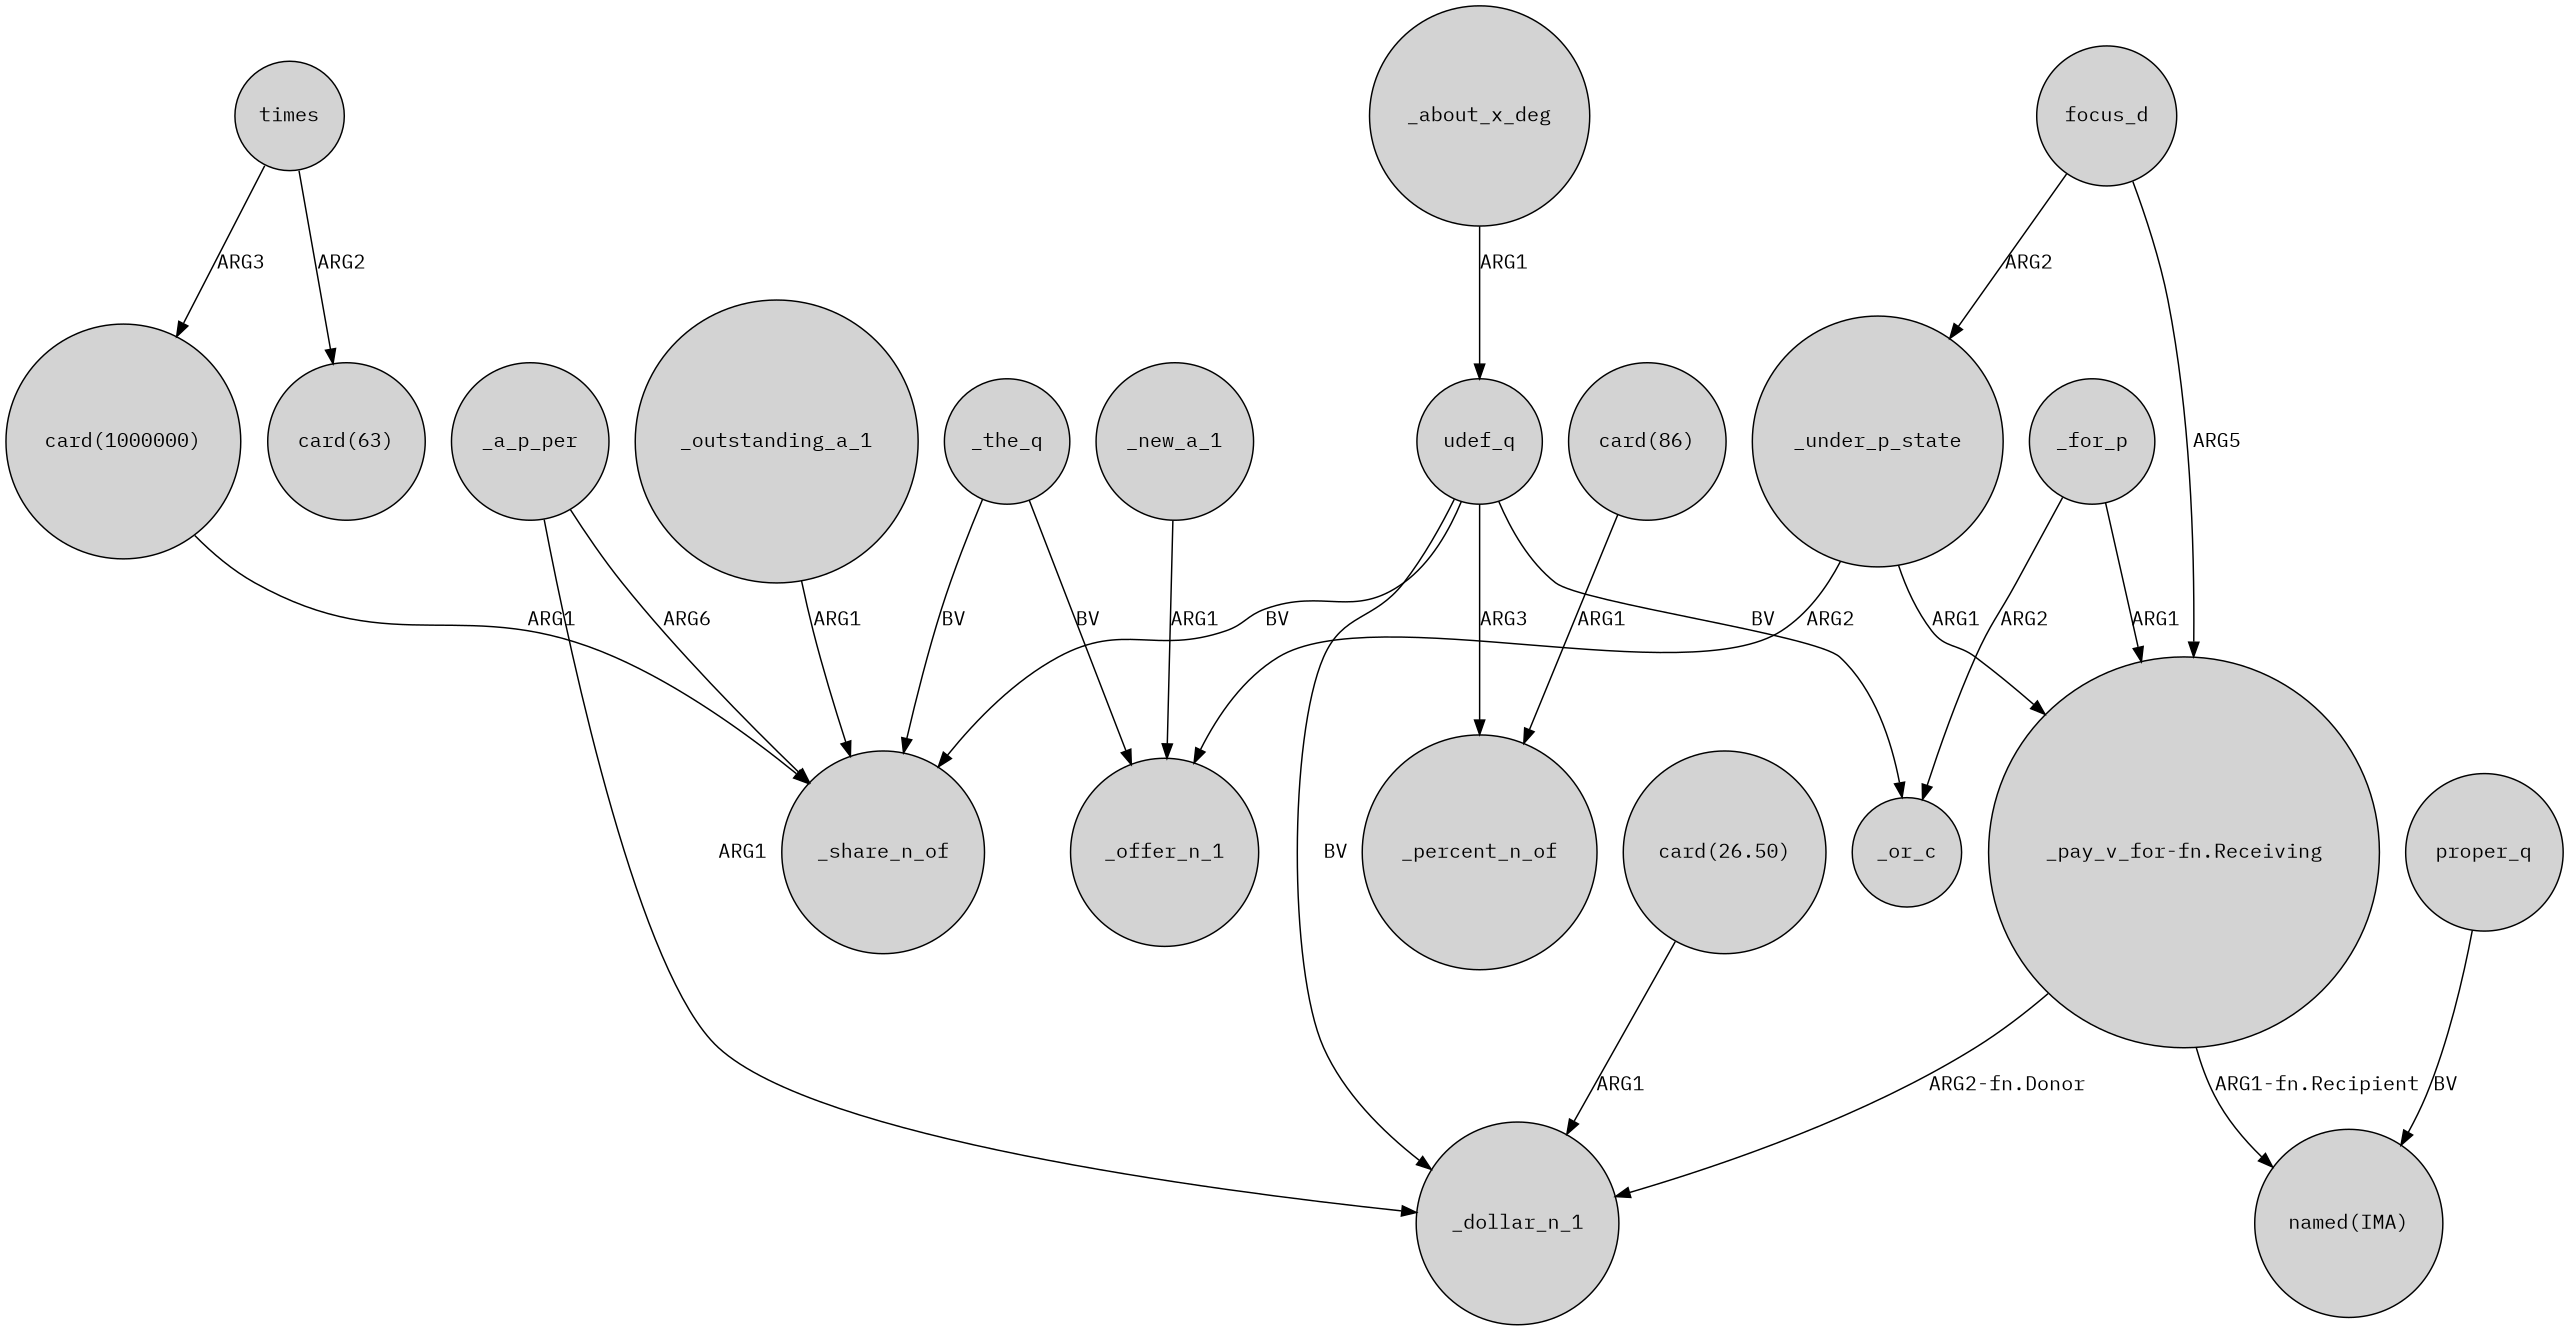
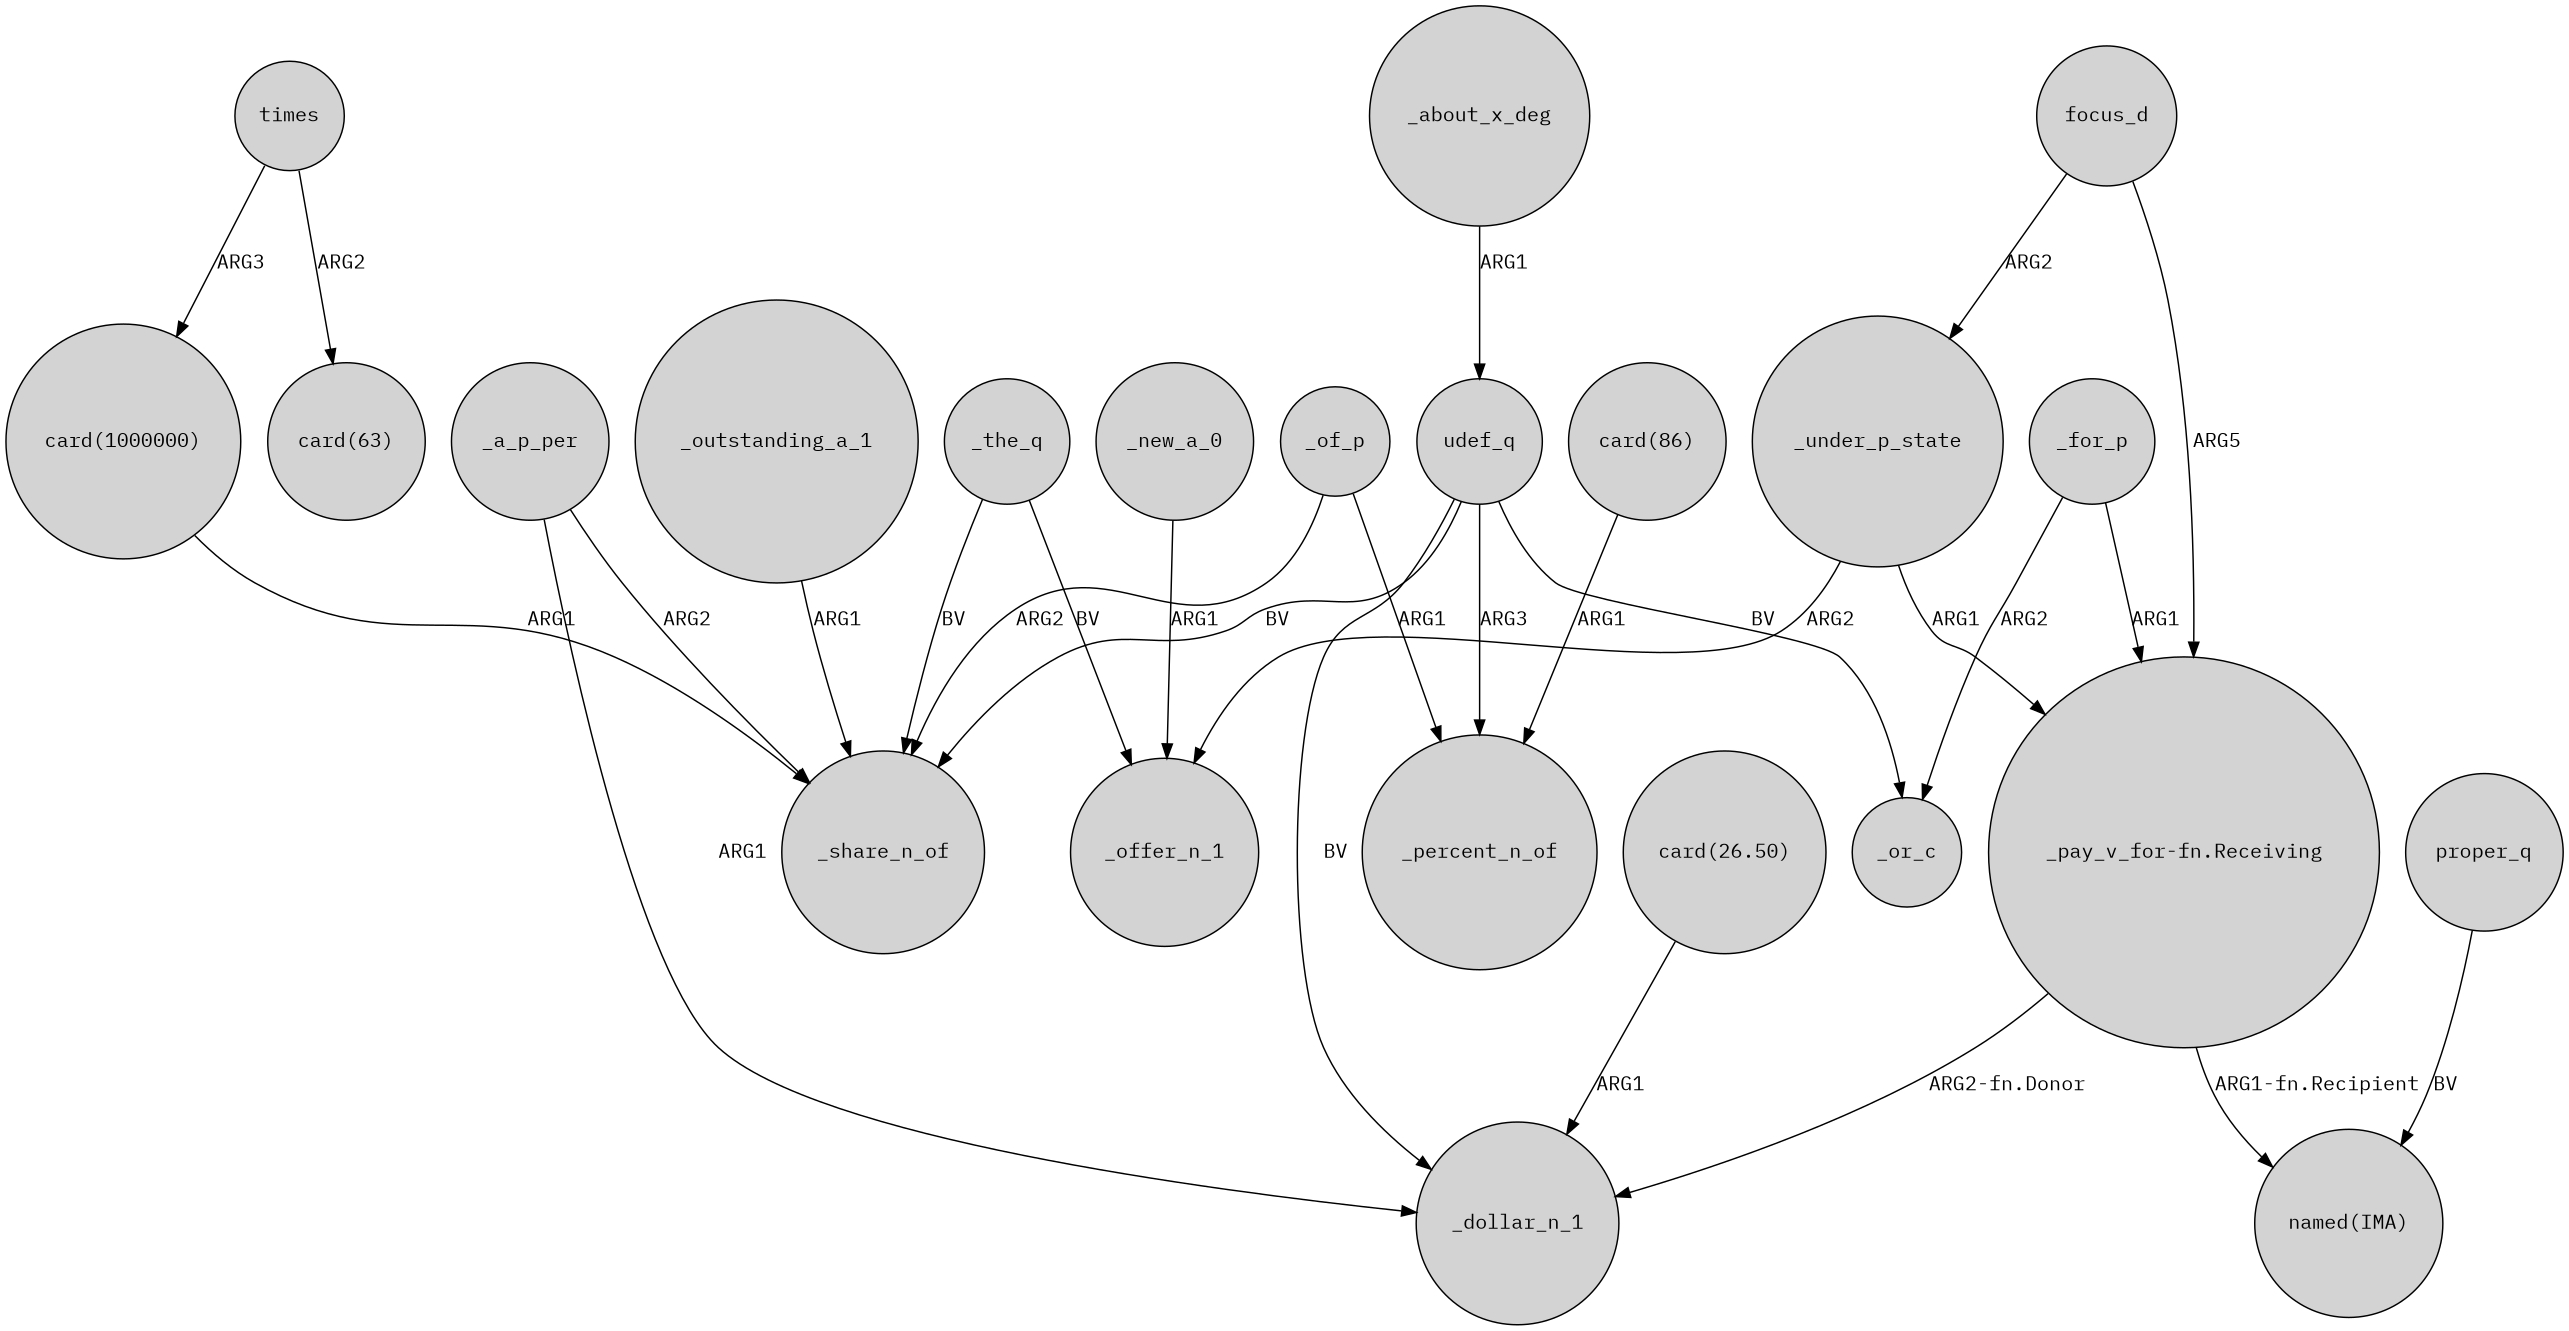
node "_new_a_1": label "_new_a_1" -> "_new_a_0"
node "_of_p": added
edge "_a_p_per" -> "_share_n_of": label "ARG6" -> "ARG2"
